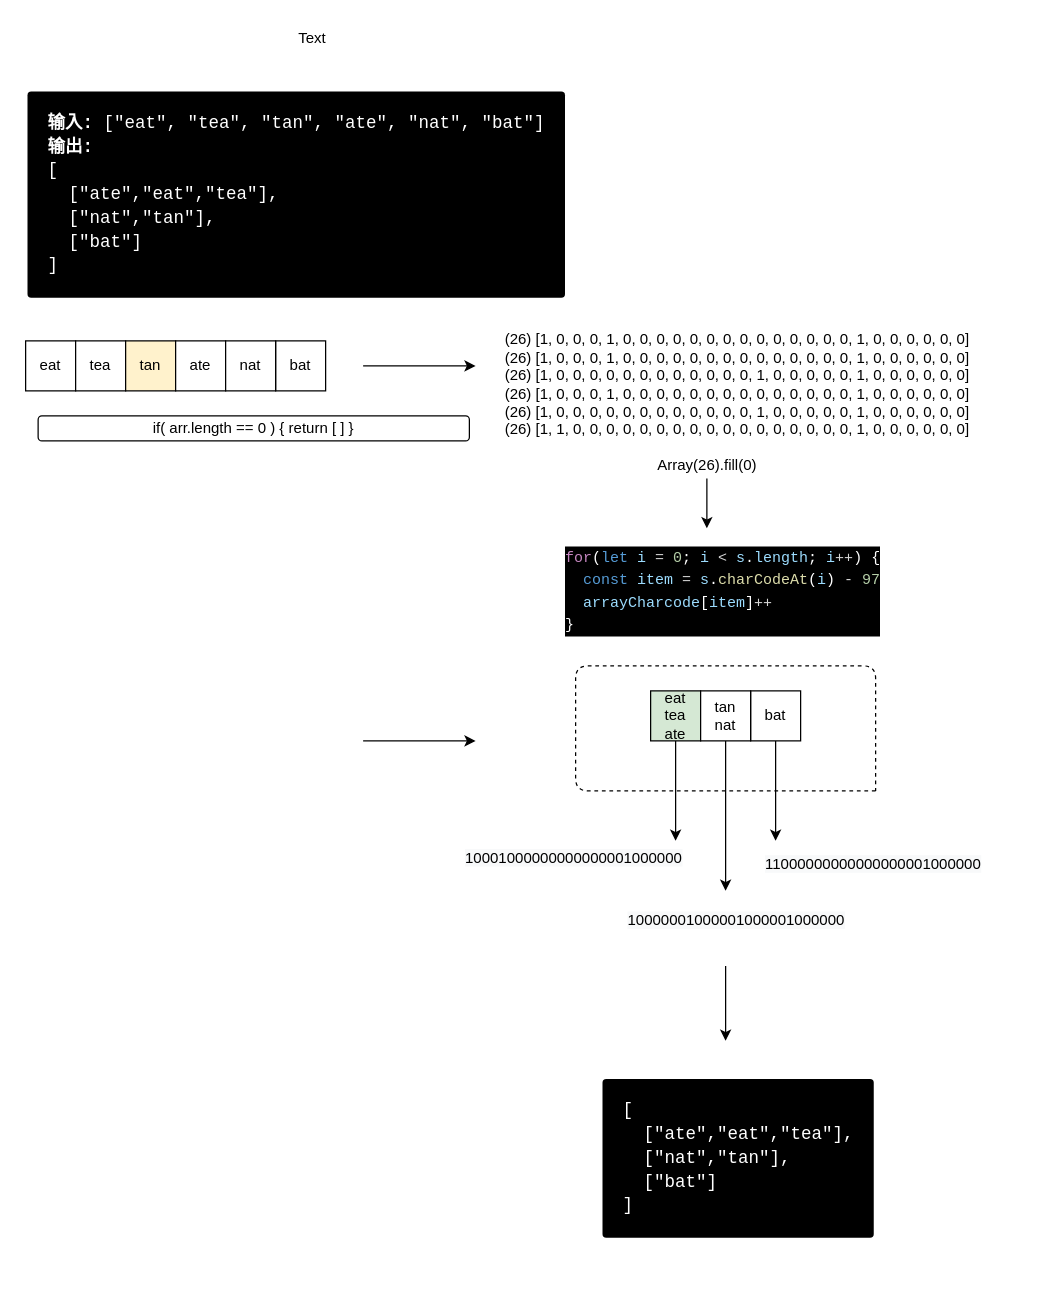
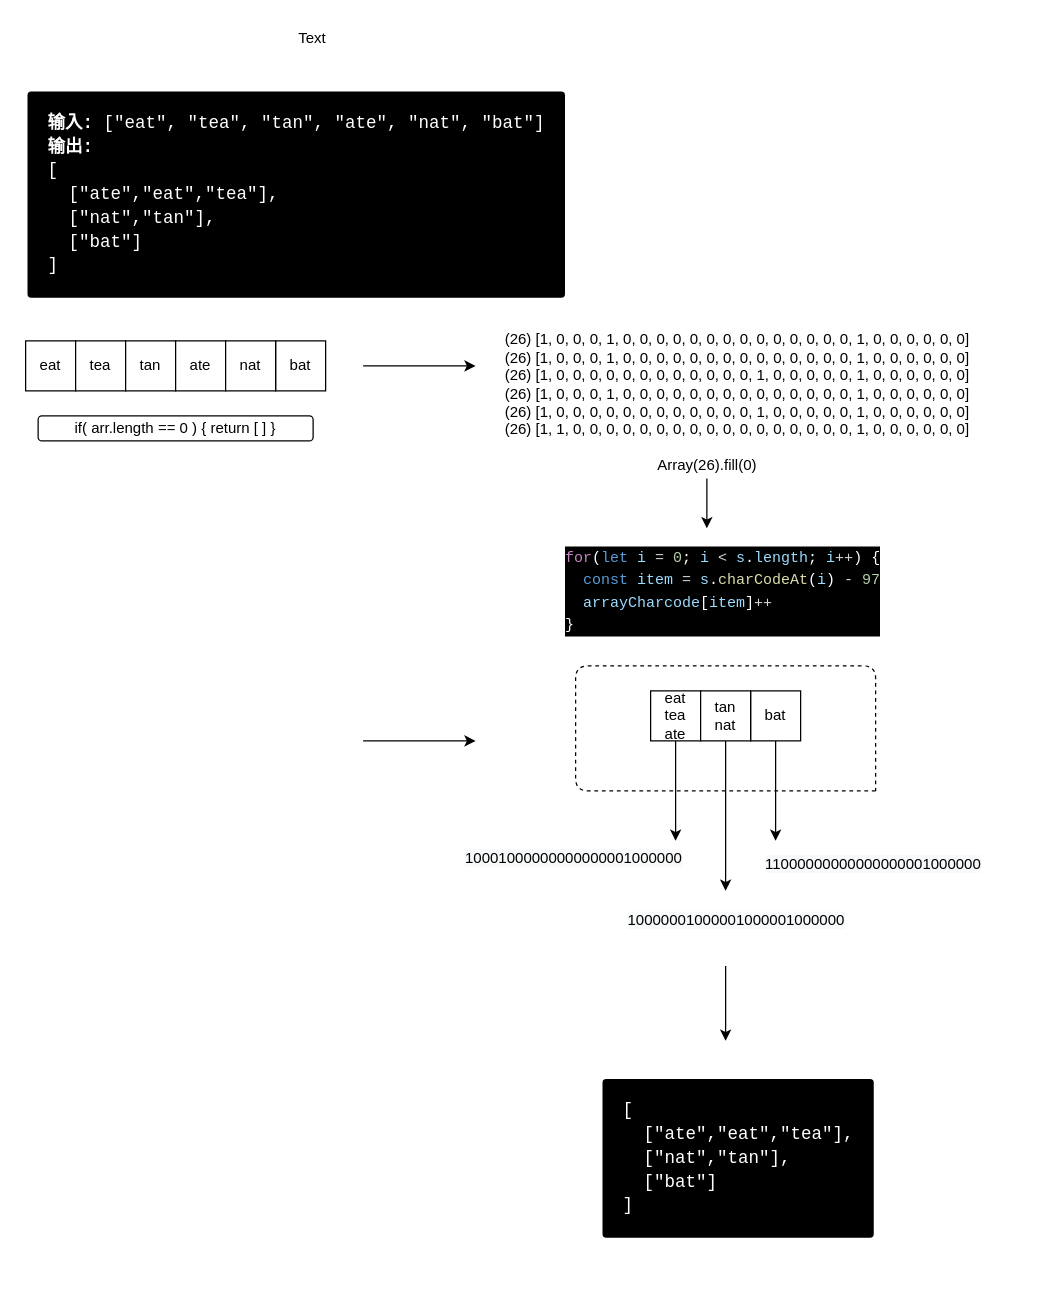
node "tan": fillcolor #fff2cc -> #ffffff
node "if( arr.length == 0 ) { return [ ] }": size 431x25 -> 275x25
node "eat tea ate": fillcolor #d5e8d4 -> #ffffff
